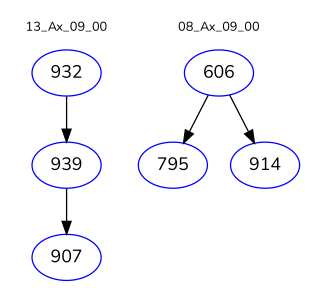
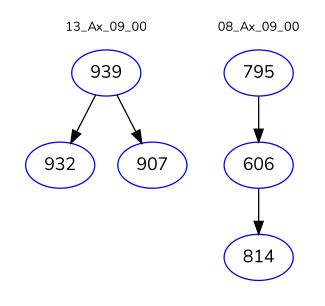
edge "932" -> "939": reversed
edge "606" -> "795": reversed
node "914": label "914" -> "814"
